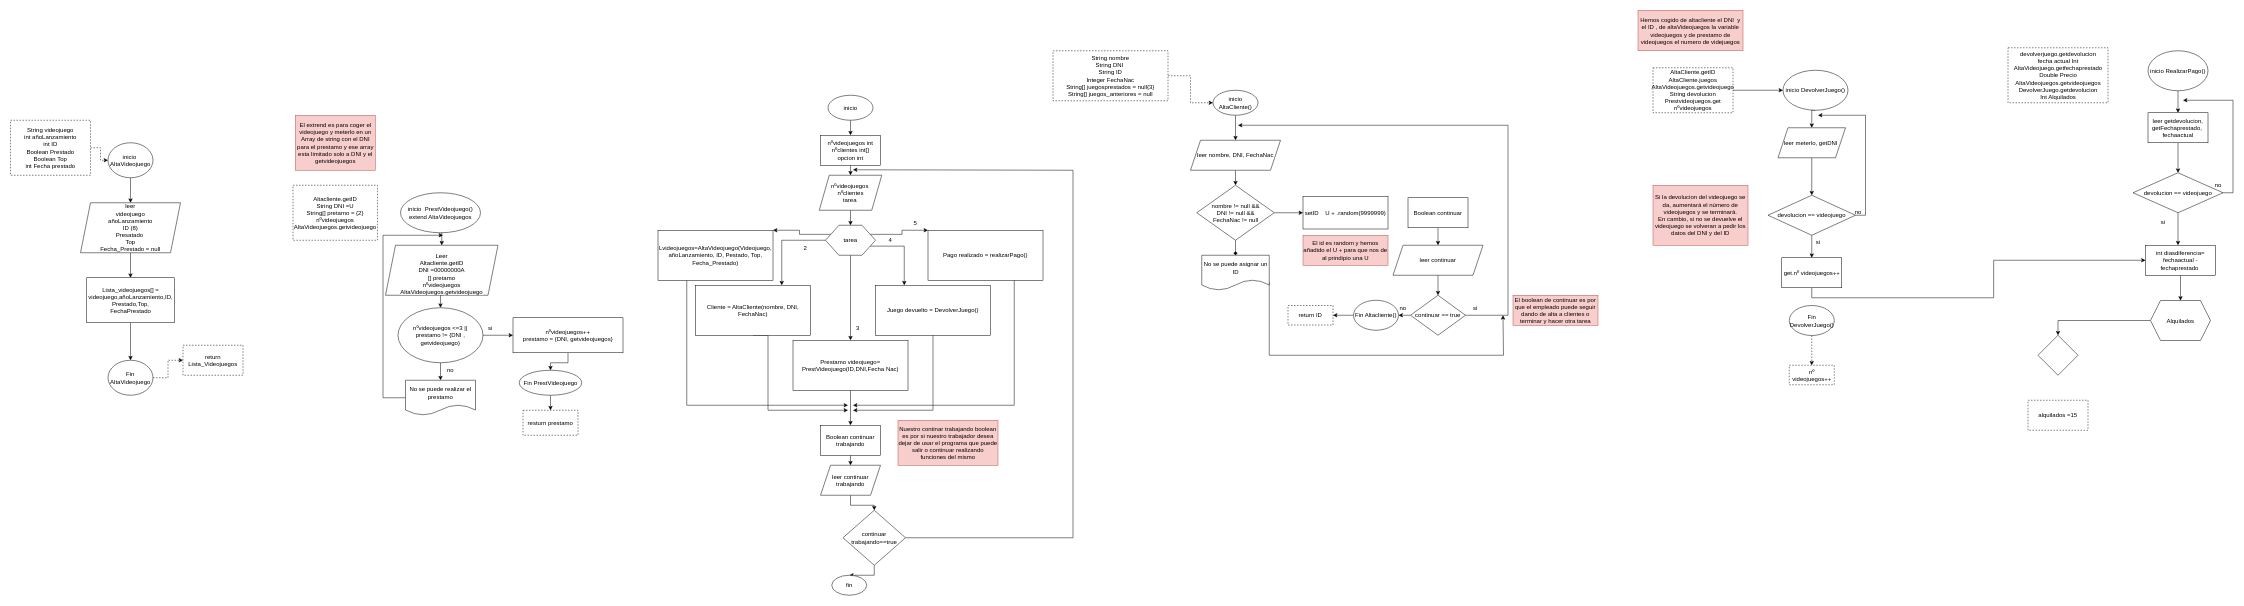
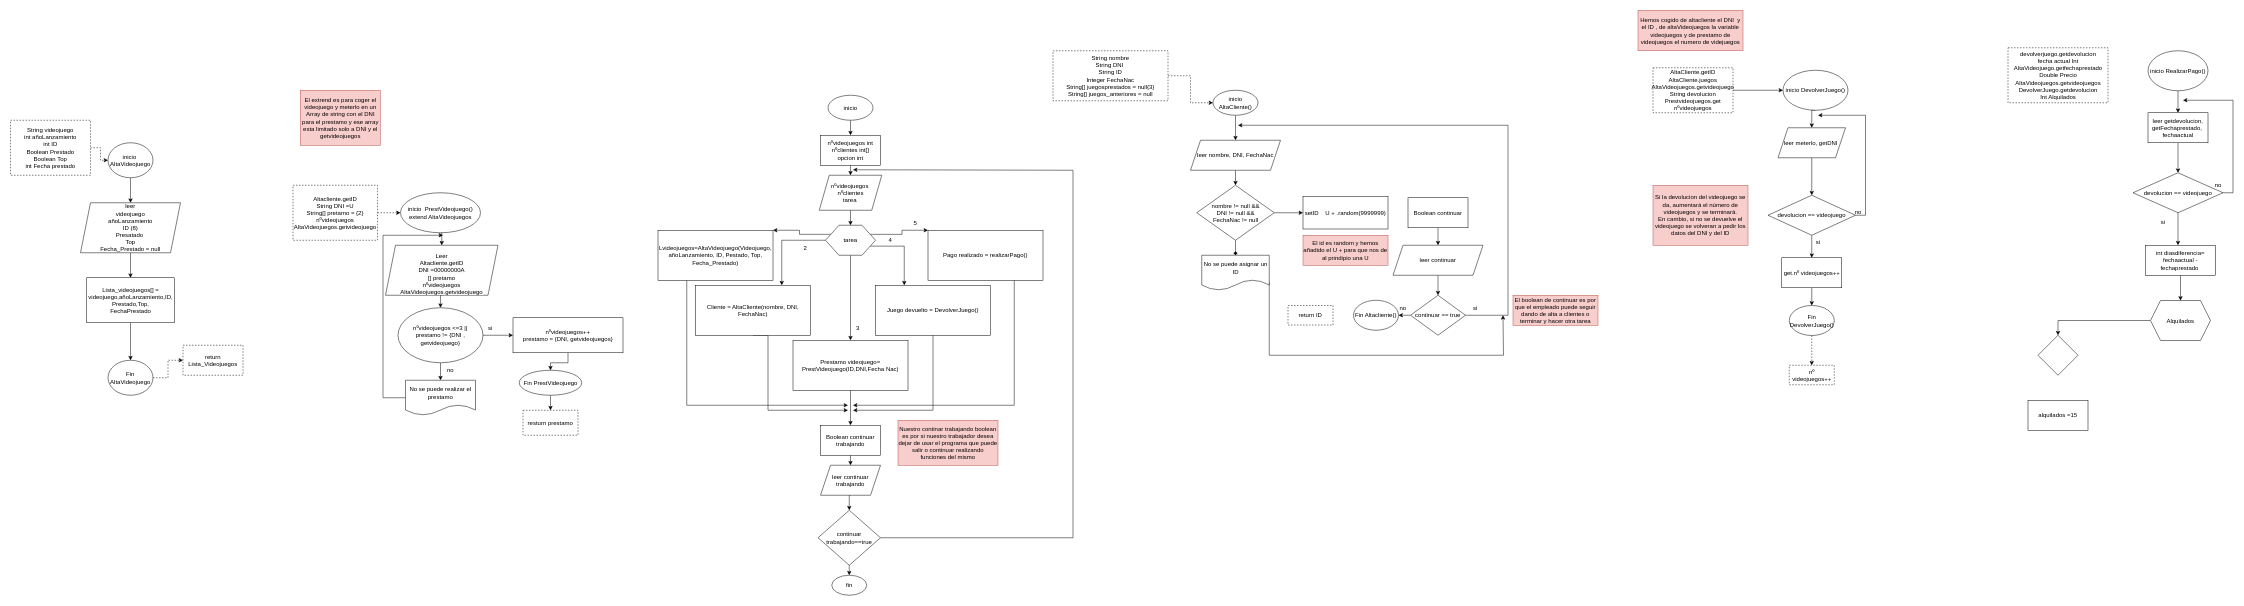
node "El extrend es para coger el videojuego y meterlo en un Array de string con el DNI para el prestamo y ese array esta limitado solo a DNI y el getvideojuegos": moved (335, 143) -> (340, 118)
edge "Altacliente.getID String DNI =U String[] pretamo = {2} nºvideojuegos AltaVideojuegos.getvideojuego" -> "inicio PrestVideojuego() extend AltaVideojuegos": added
edge "get.nº videojuegos++" -> "int diasdiferencia= fechaactual - fechaprestado": now "get.nº videojuegos++" -> "Fin DevolverJuego()"
edge "Fin Altacliente()" -> "return ID": removed
node "alquilados =15": style dashed -> solid
node "continuar trabajando==true": moved (874, 538) -> (849, 538)
